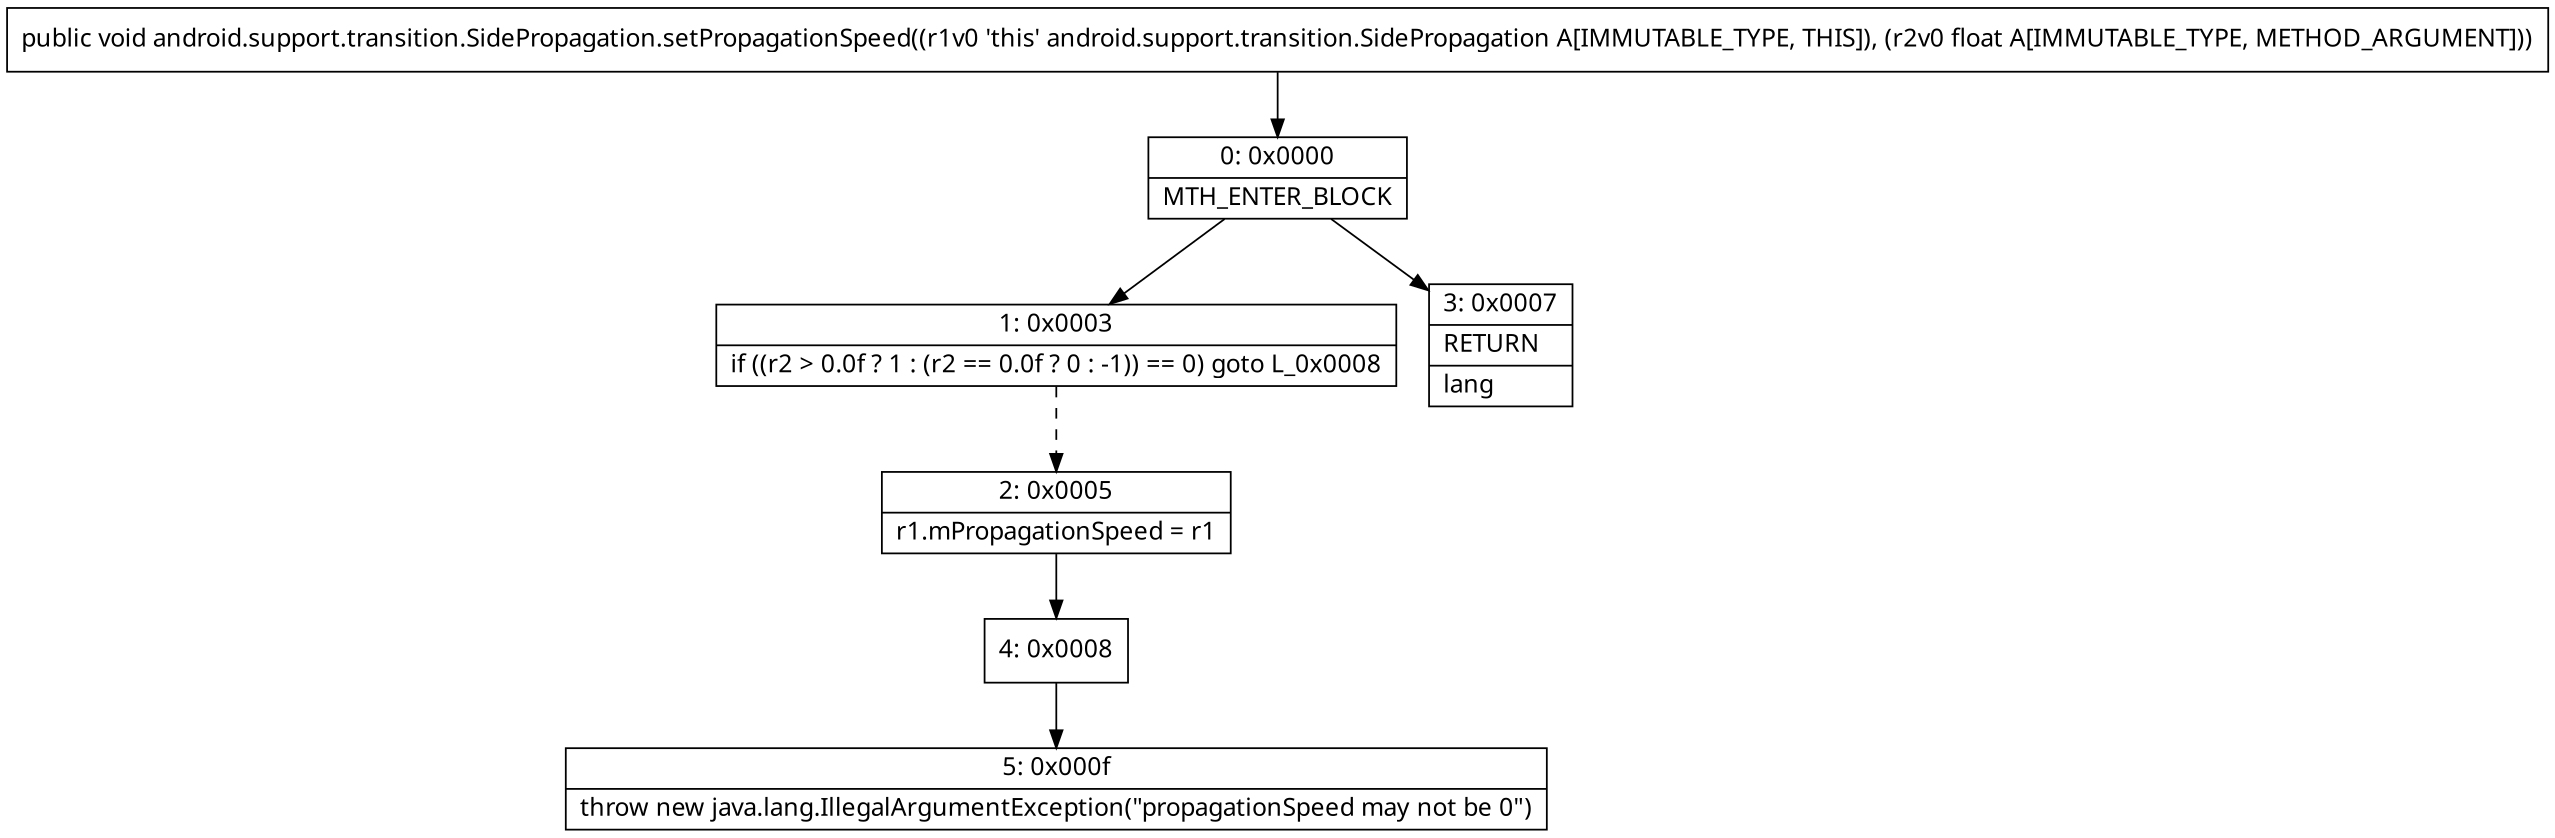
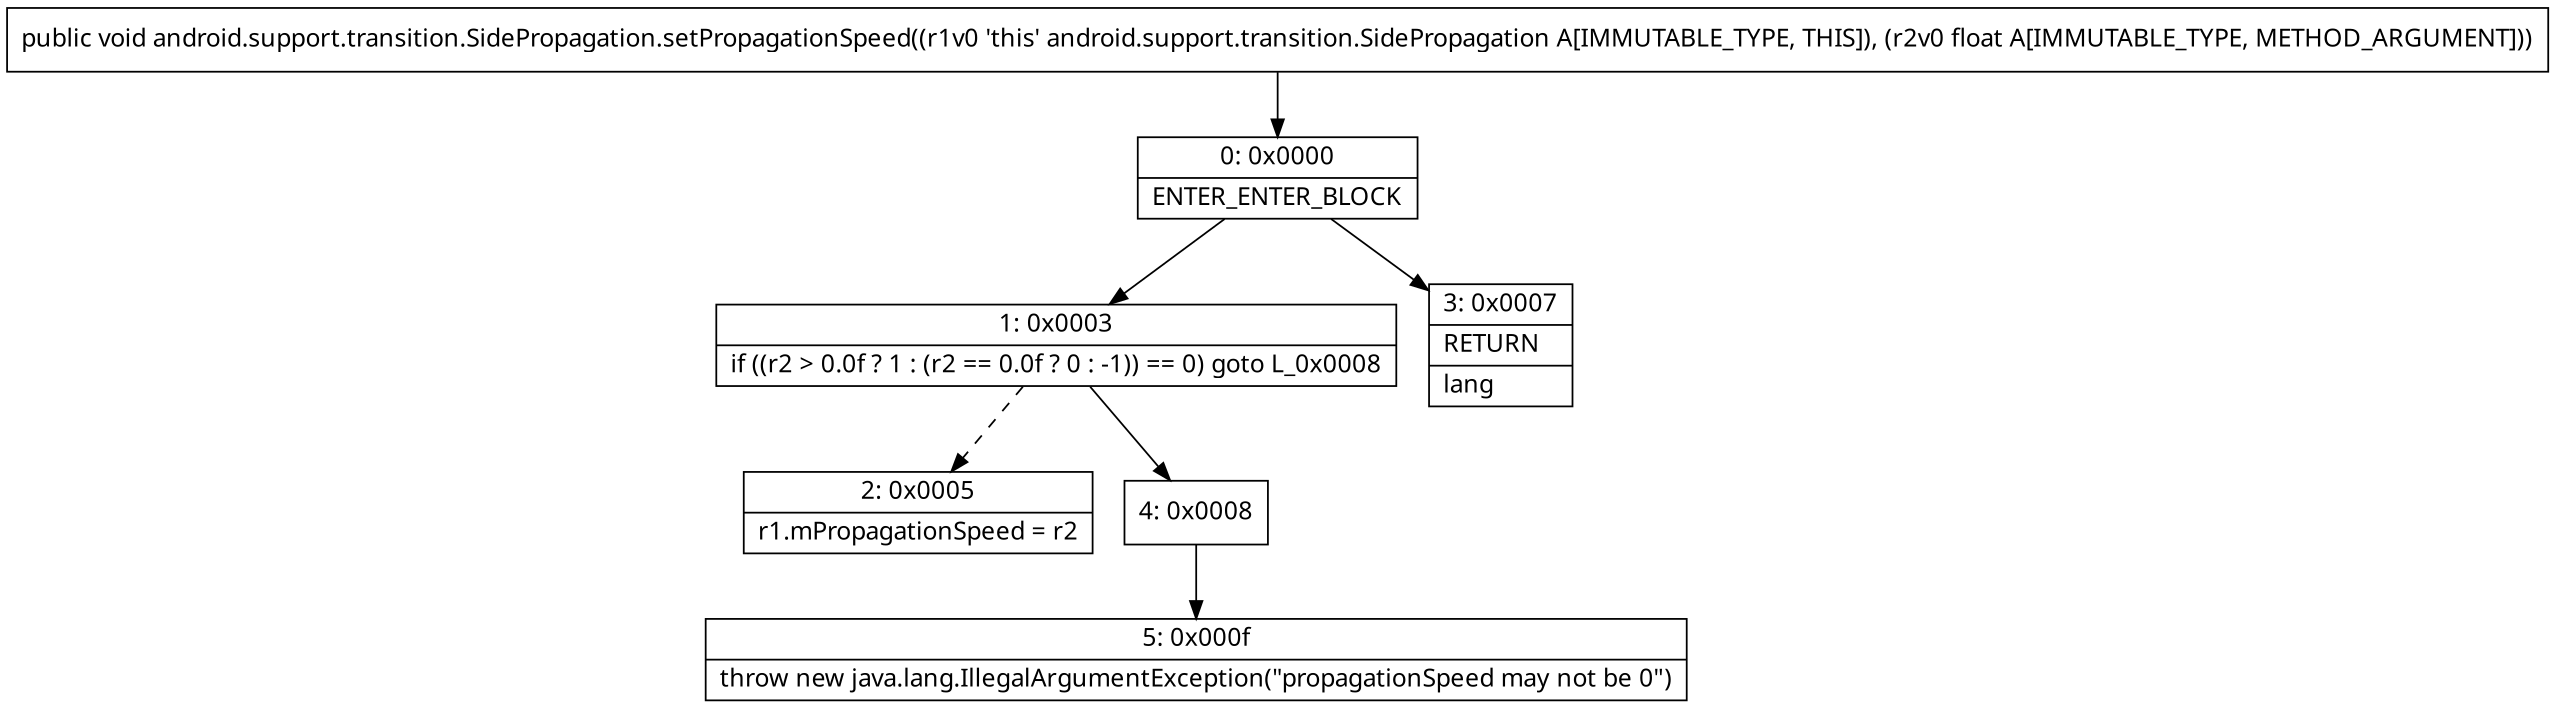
node "0: 0x0000": text "MTH_ENTER_BLOCK" -> "ENTER_ENTER_BLOCK"
node "2: 0x0005": text "r1.mPropagationSpeed = r1" -> "r1.mPropagationSpeed = r2"
edge "2: 0x0005" -> "4: 0x0008": now "1: 0x0003" -> "4: 0x0008"
